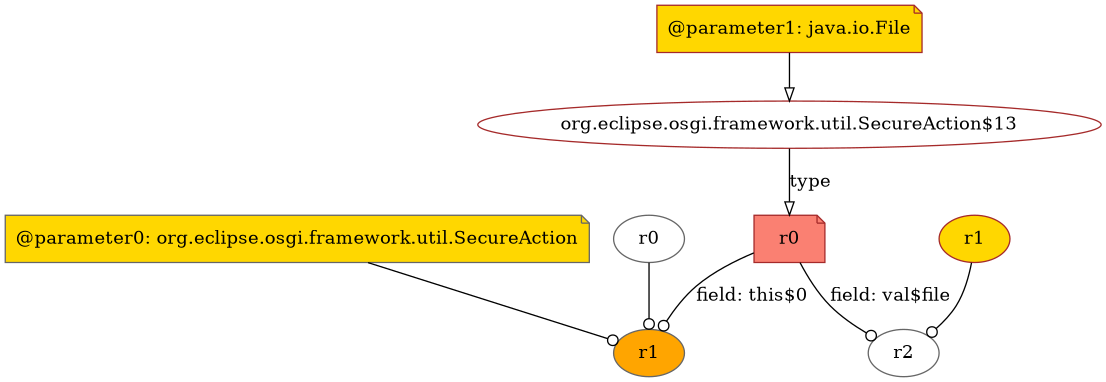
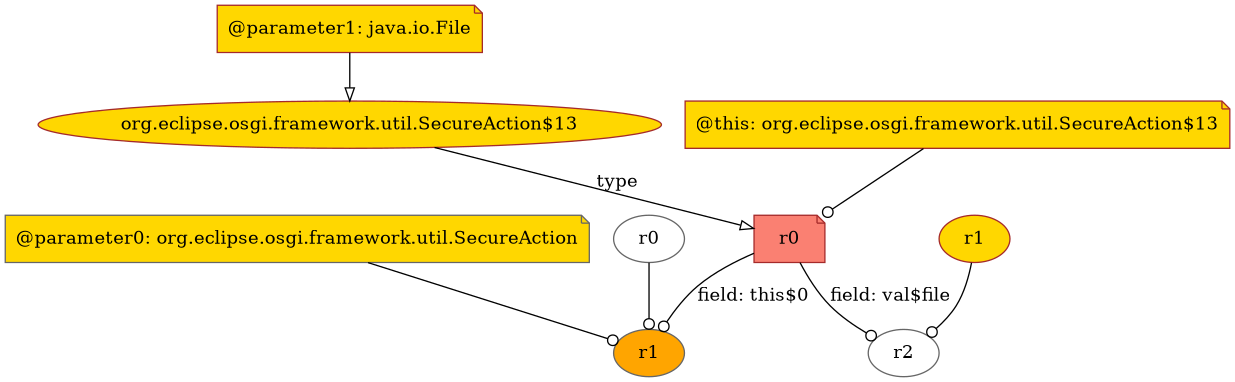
node "org.eclipse.osgi.framework.util.SecureAction$13": fillcolor white -> gold
node "@this: org.eclipse.osgi.framework.util.SecureAction$13": added
